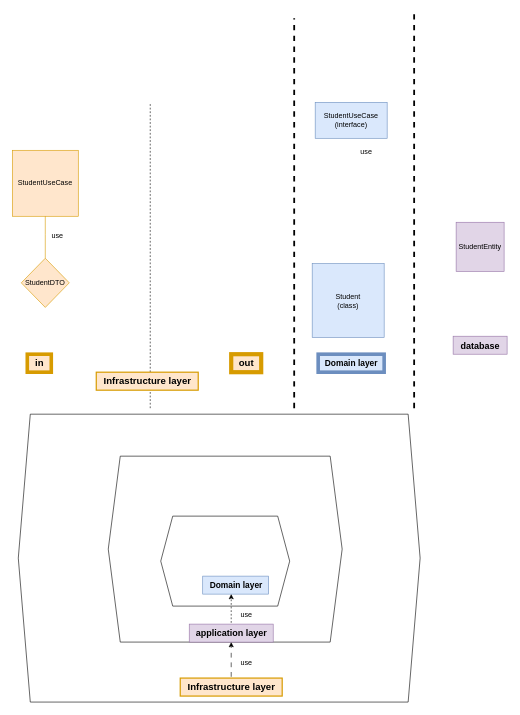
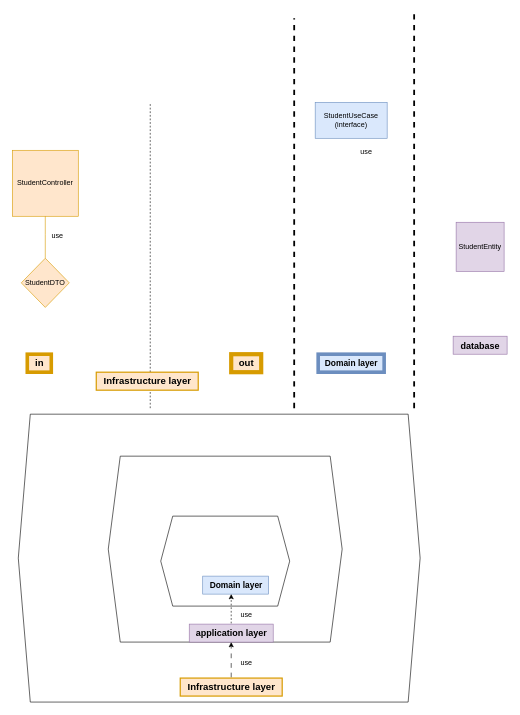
node "StudentUseCase": label "StudentUseCase" -> "StudentController"
node "Student (class)": removed
